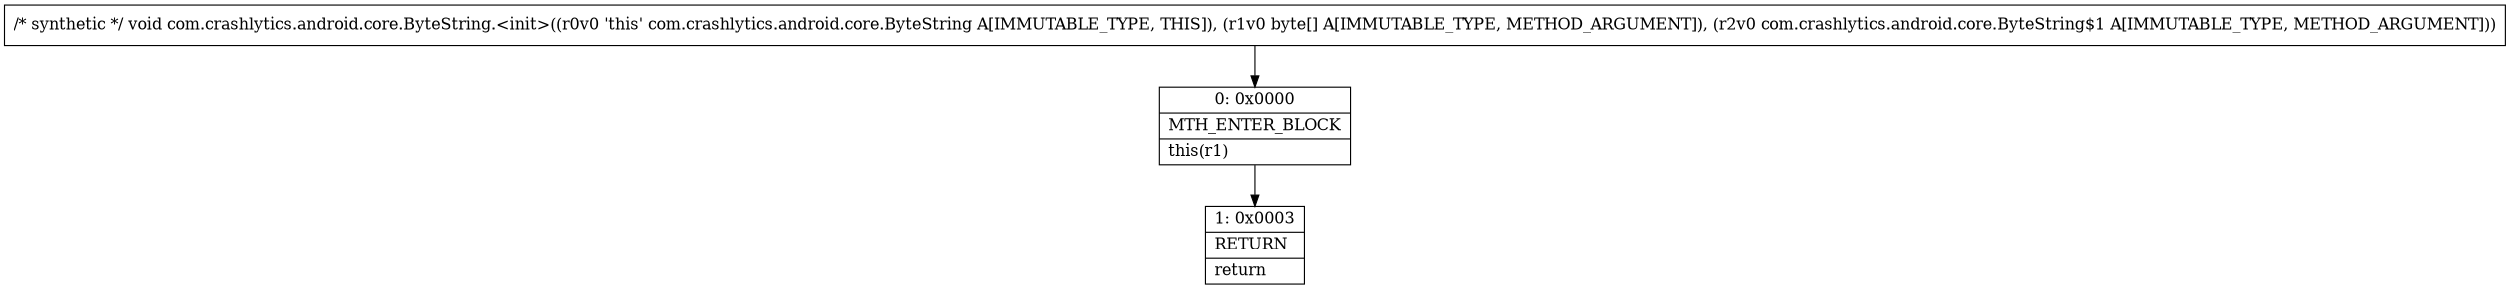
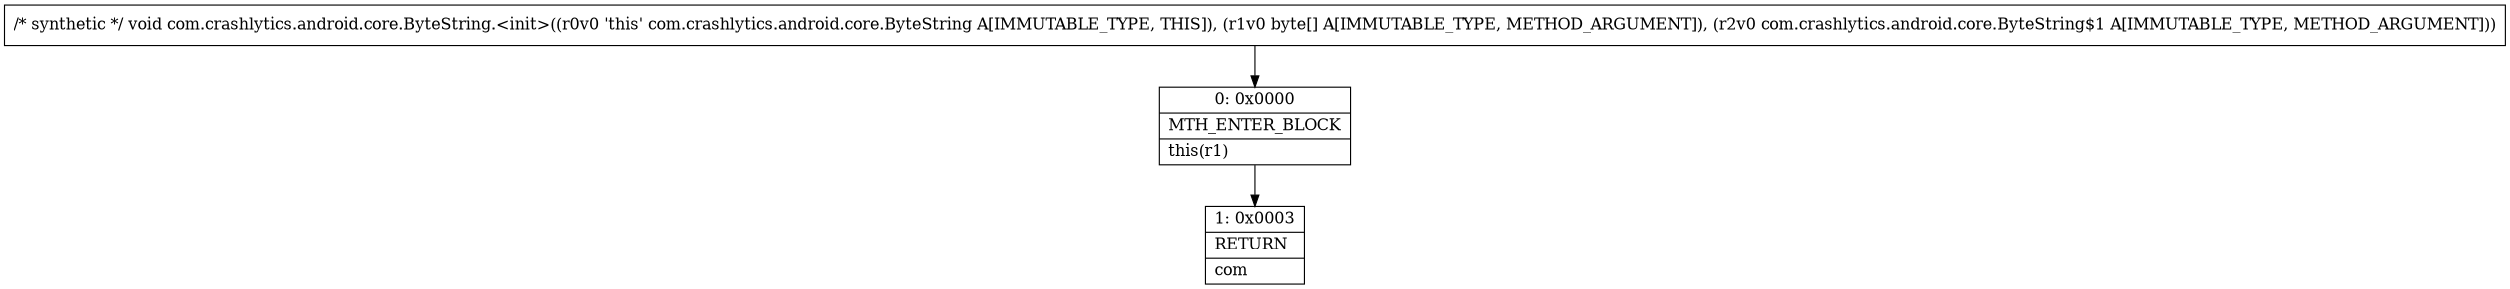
node "1: 0x0003": text "return" -> "com"
